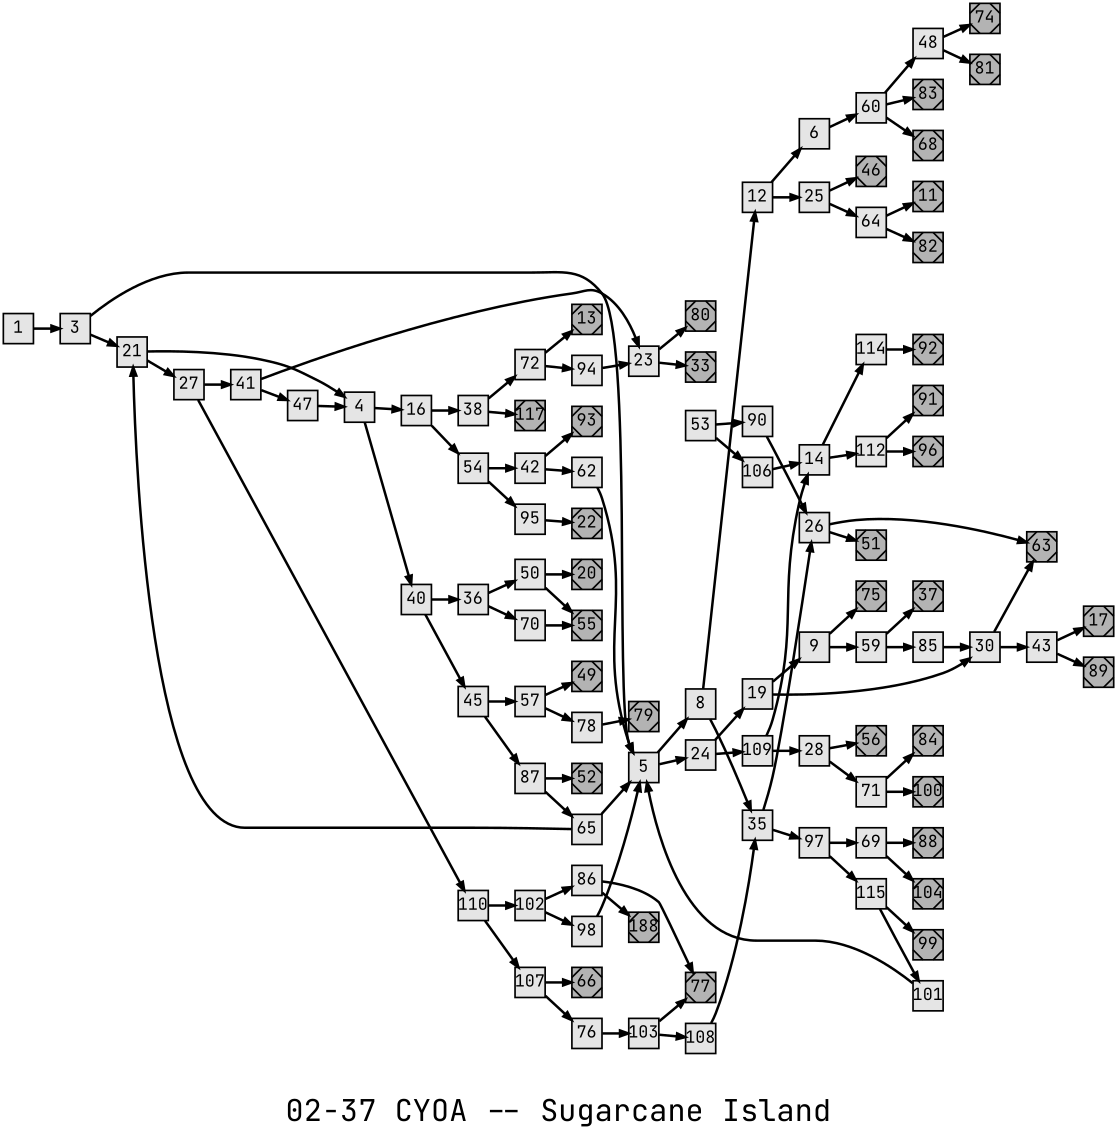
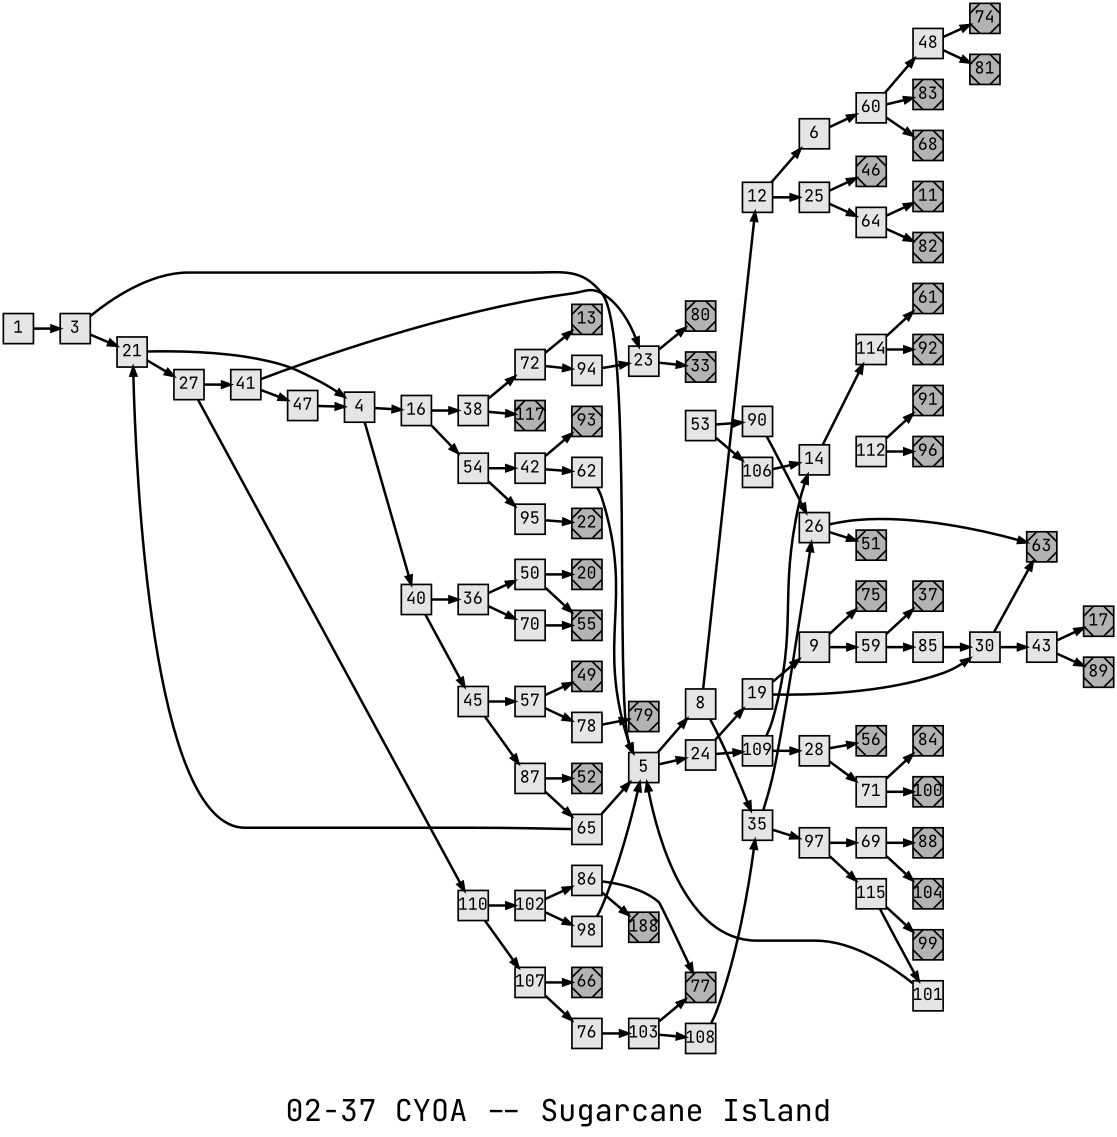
node "61": added
edge "14" -> "112": removed
